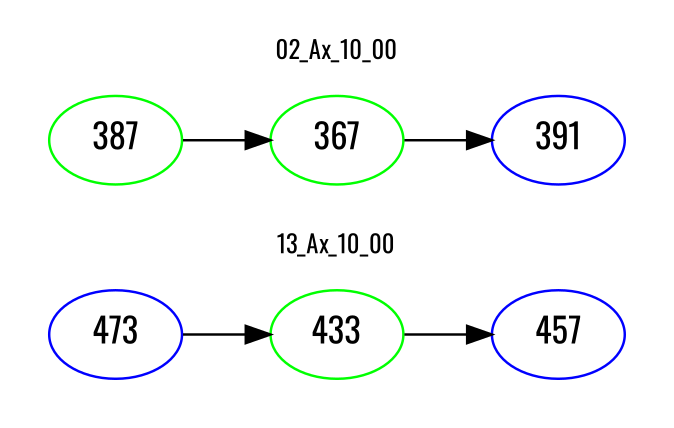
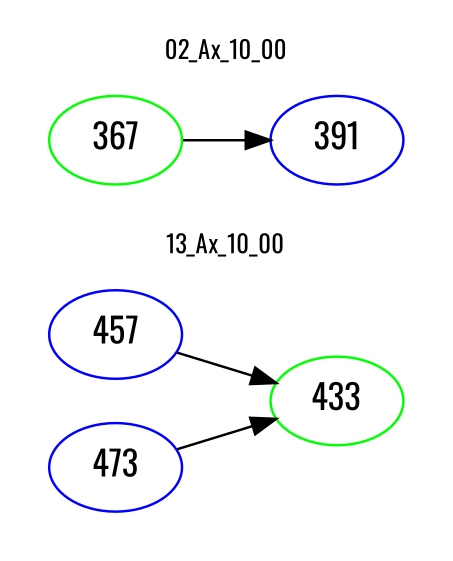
node "387": removed
edge "433" -> "457": reversed
